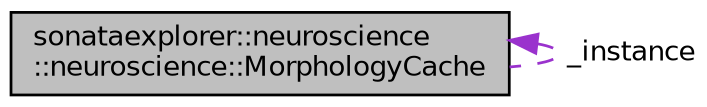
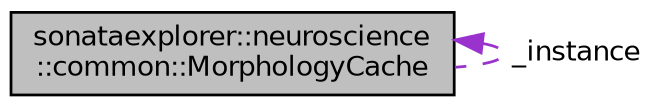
node "sonataexplorer::neuroscience ::neuroscience::MorphologyCache": label "sonataexplorer::neuroscience ::neuroscience::MorphologyCache" -> "sonataexplorer::neuroscience ::common::MorphologyCache"
